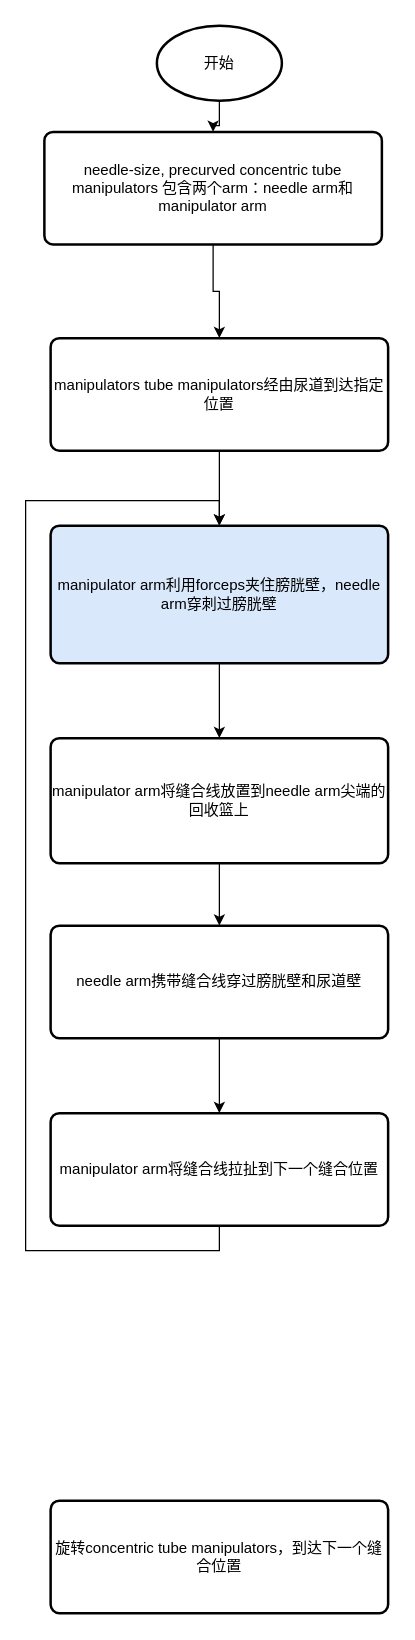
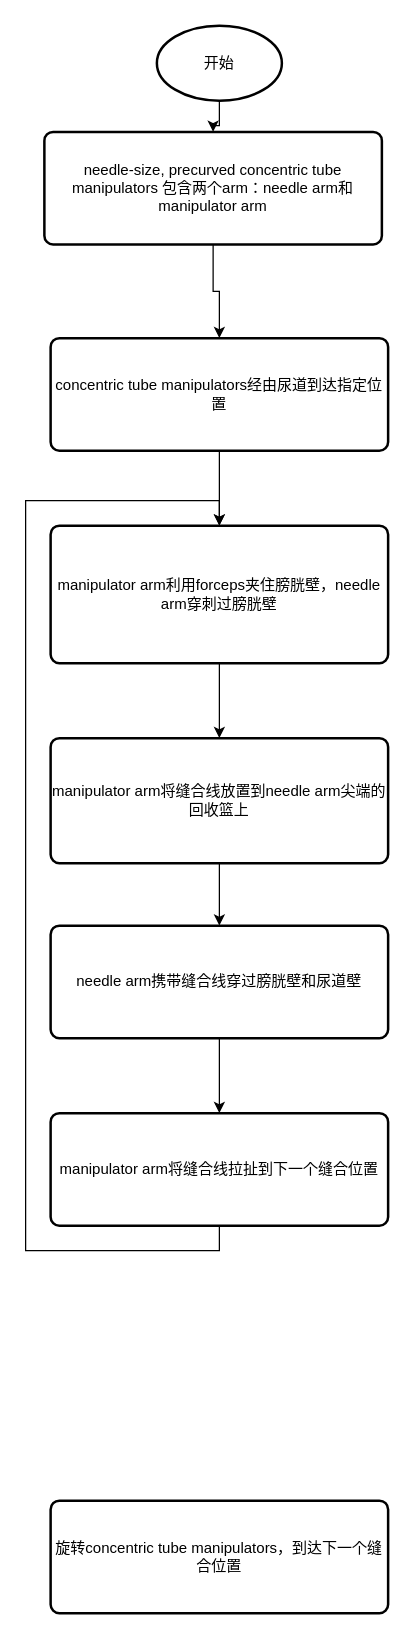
node "manipulators tube manipulators经由尿道到达指定位置": label "manipulators tube manipulators经由尿道到达指定位置" -> "concentric tube manipulators经由尿道到达指定位置"
node "manipulator arm利用forceps夹住膀胱壁，needle arm穿刺过膀胱壁": fillcolor #dae8fc -> #ffffff
